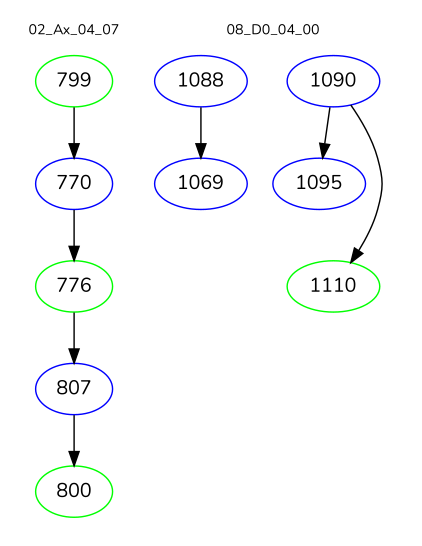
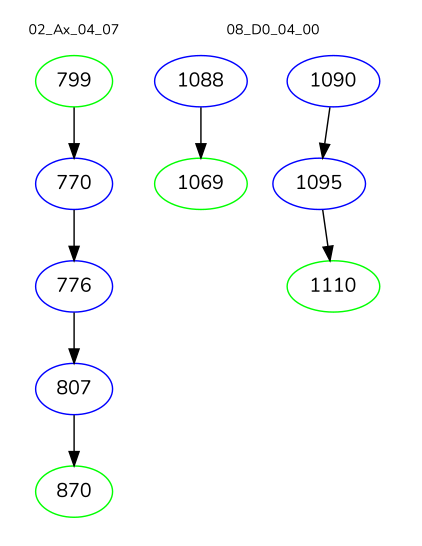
edge "1090" -> "1110": now "1095" -> "1110"
node "1069": color blue -> green
node "776": color green -> blue
node "800": label "800" -> "870"
